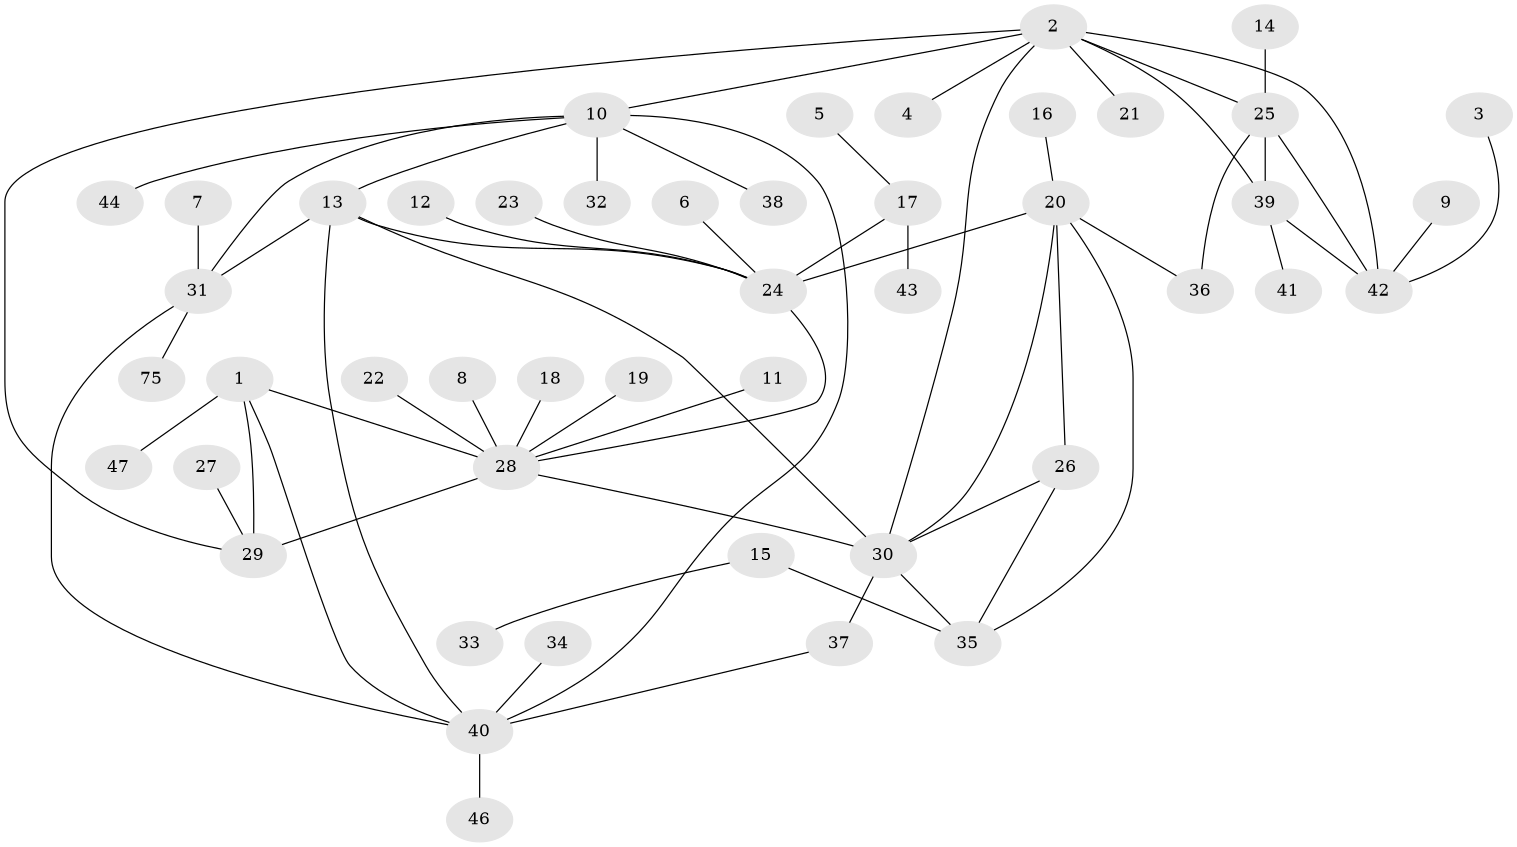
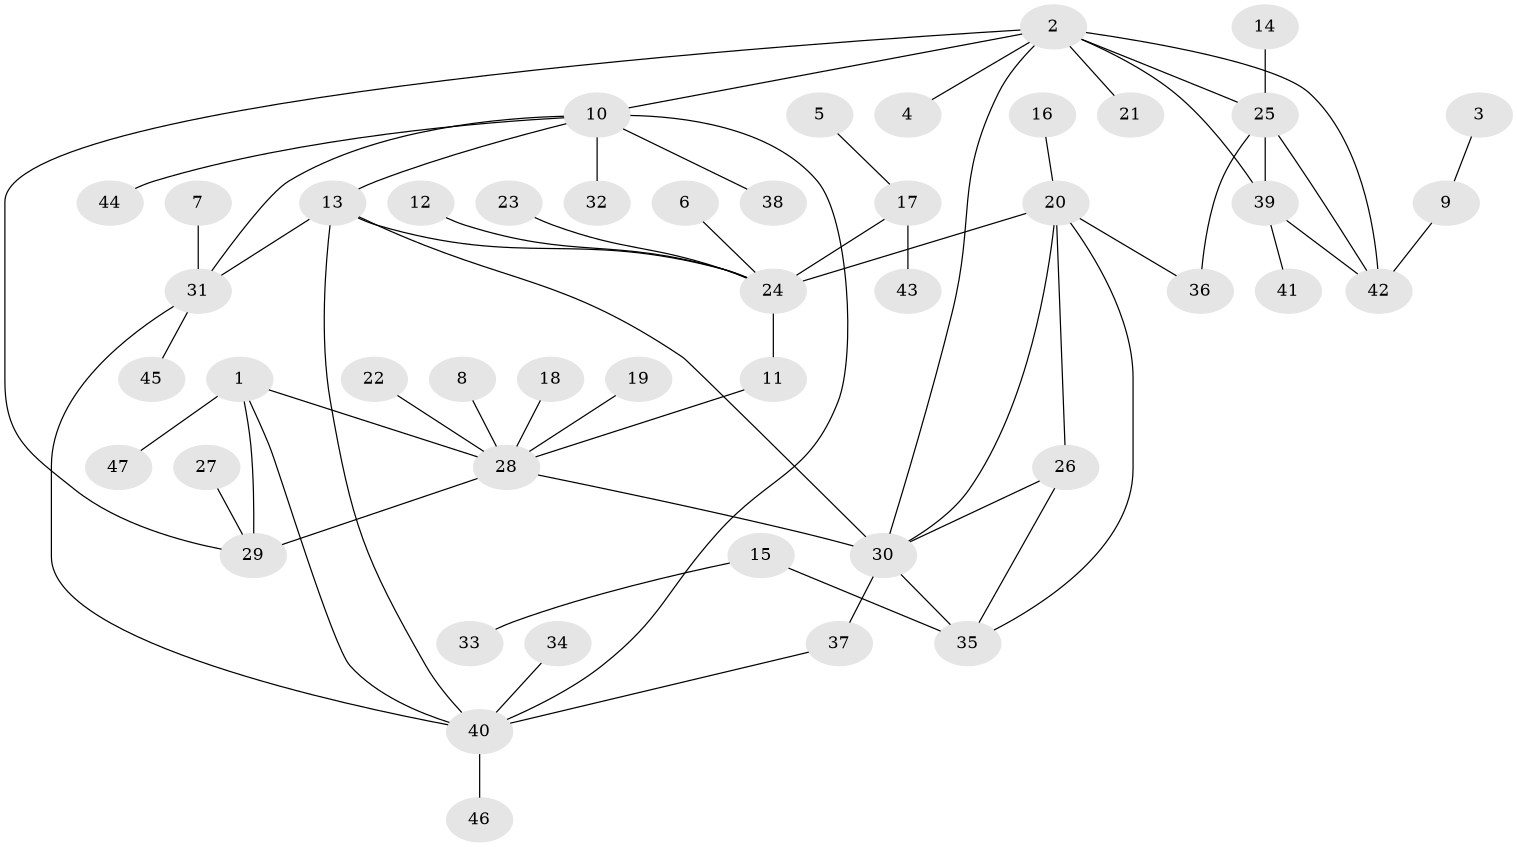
edge "3" -- "42": now "3" -- "9"
node "75": label "75" -> "45"
edge "24" -- "28": now "24" -- "11"
